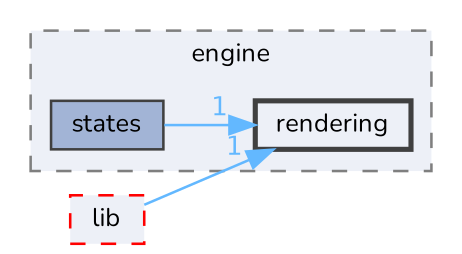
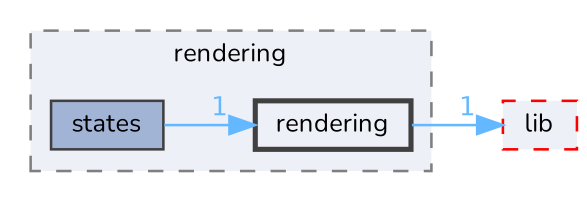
cluster "engine": label "engine" -> "rendering"
edge "lib" -> "rendering": reversed
